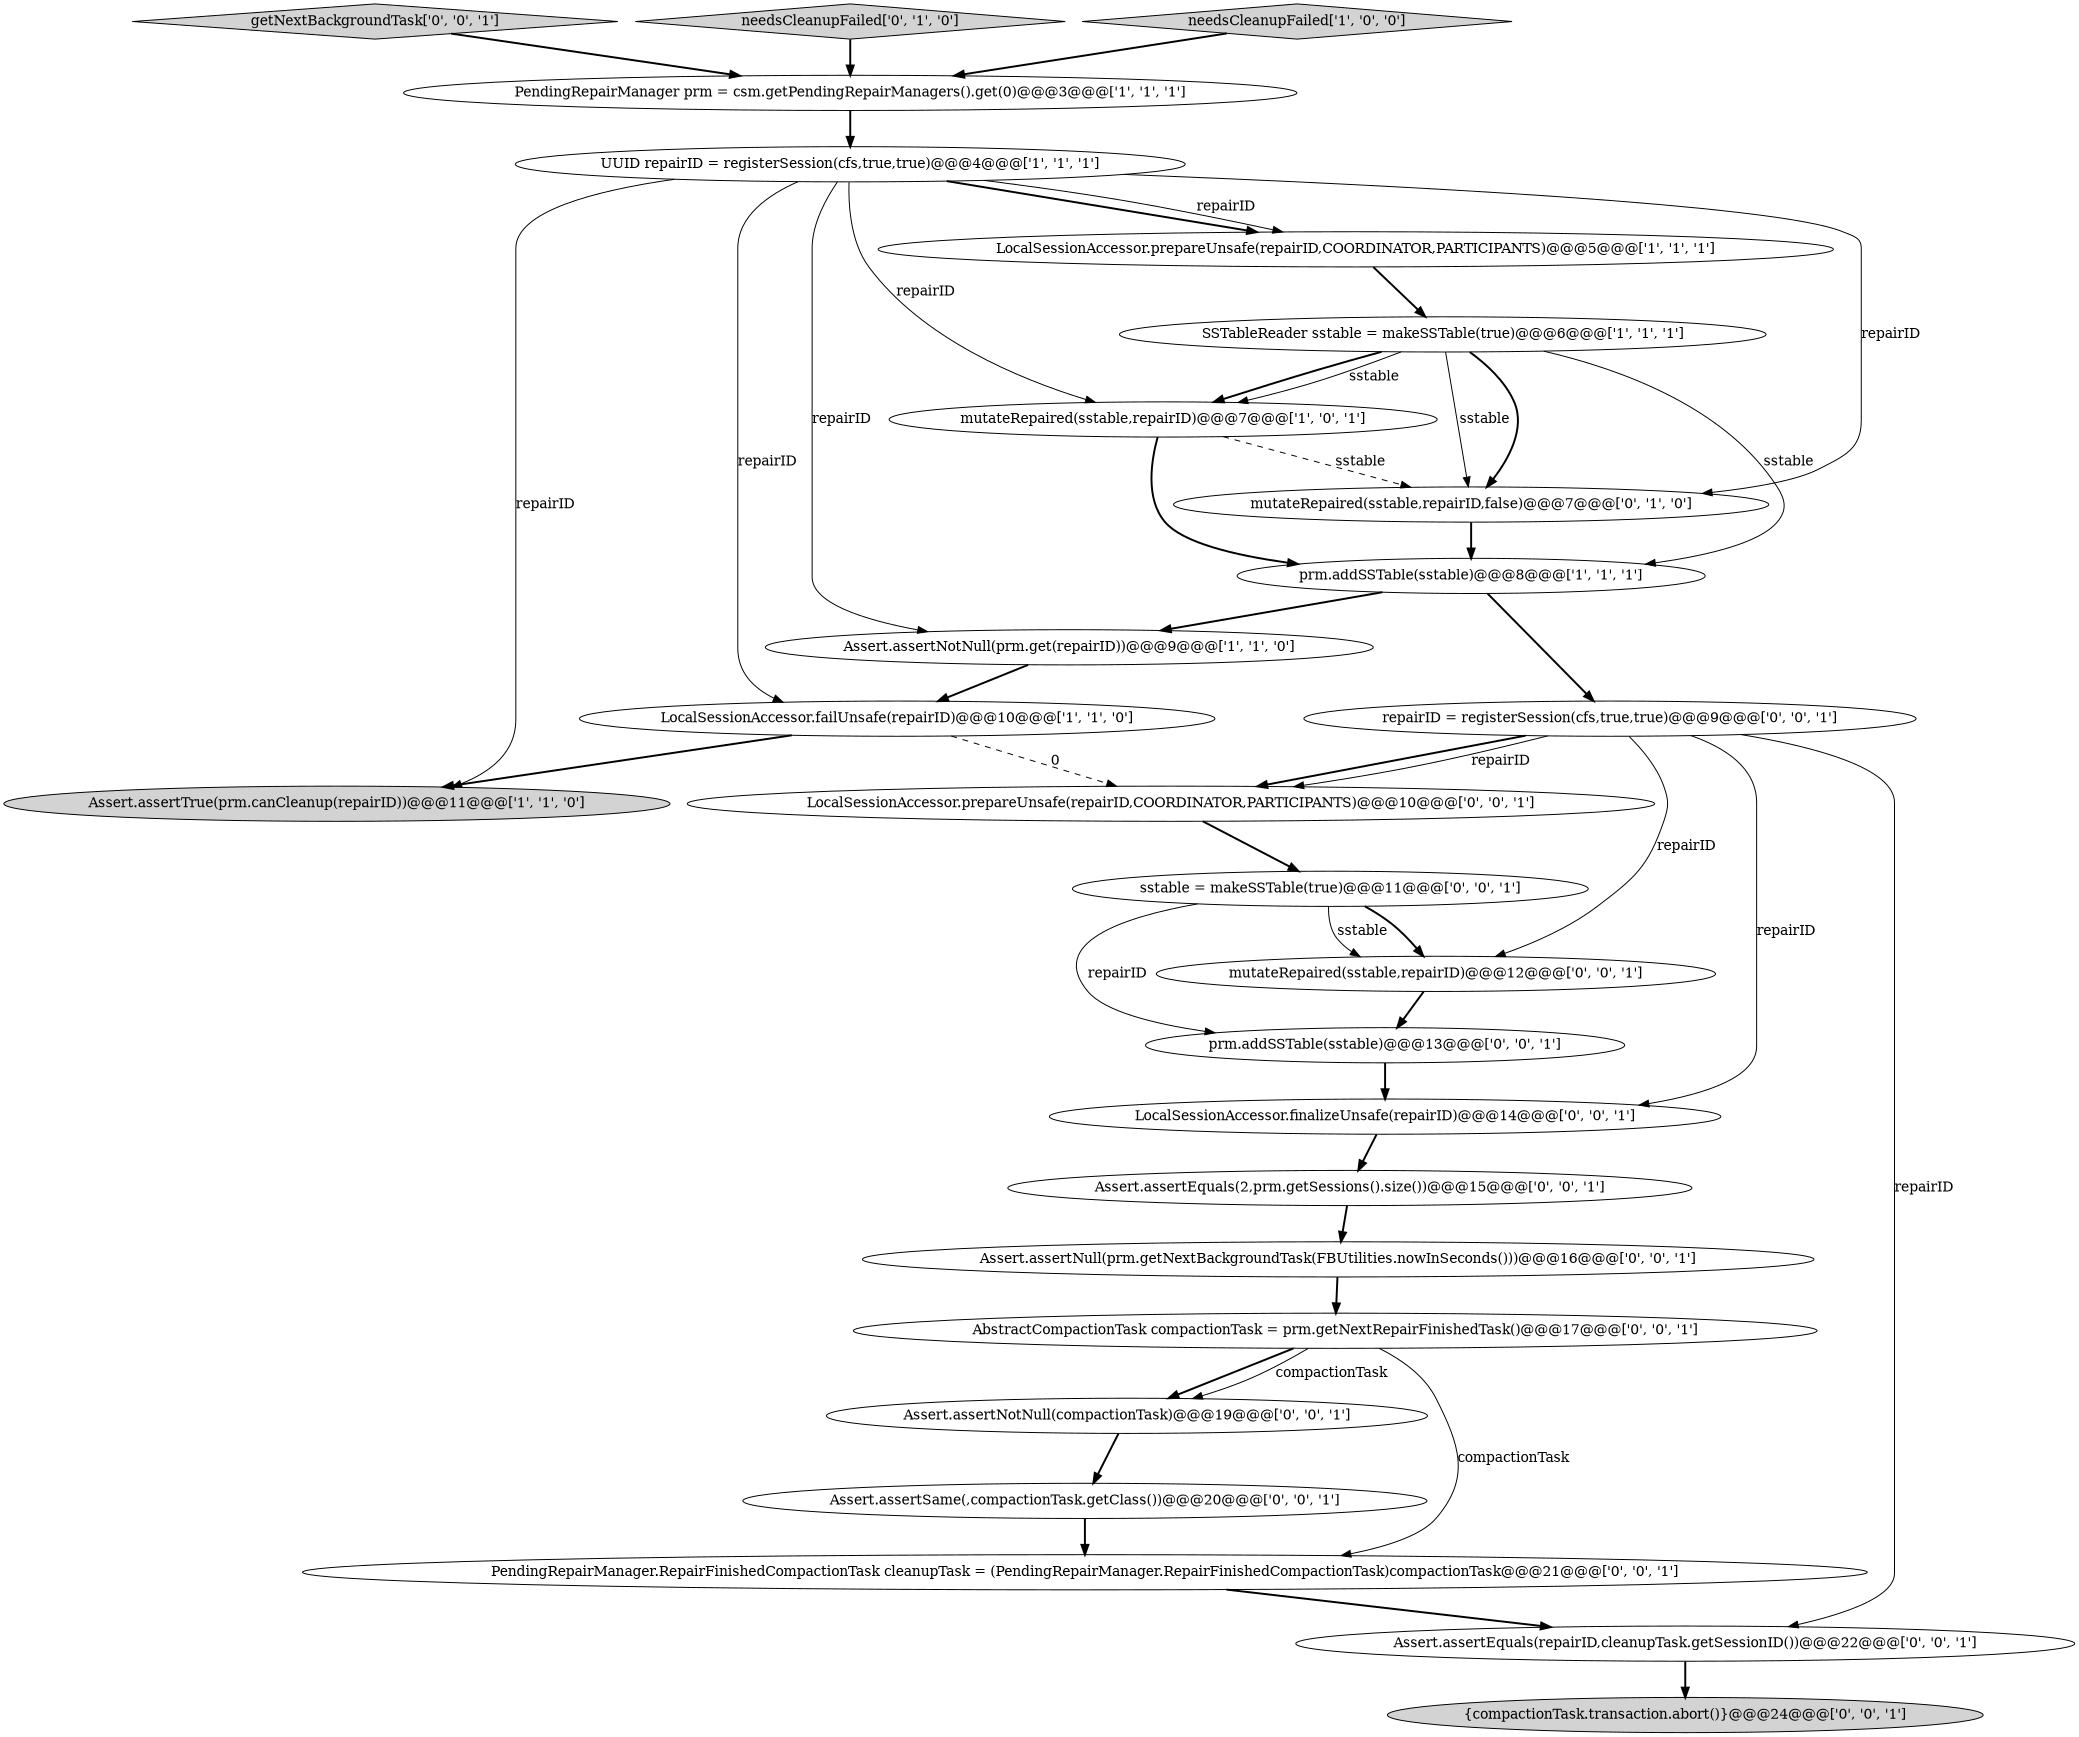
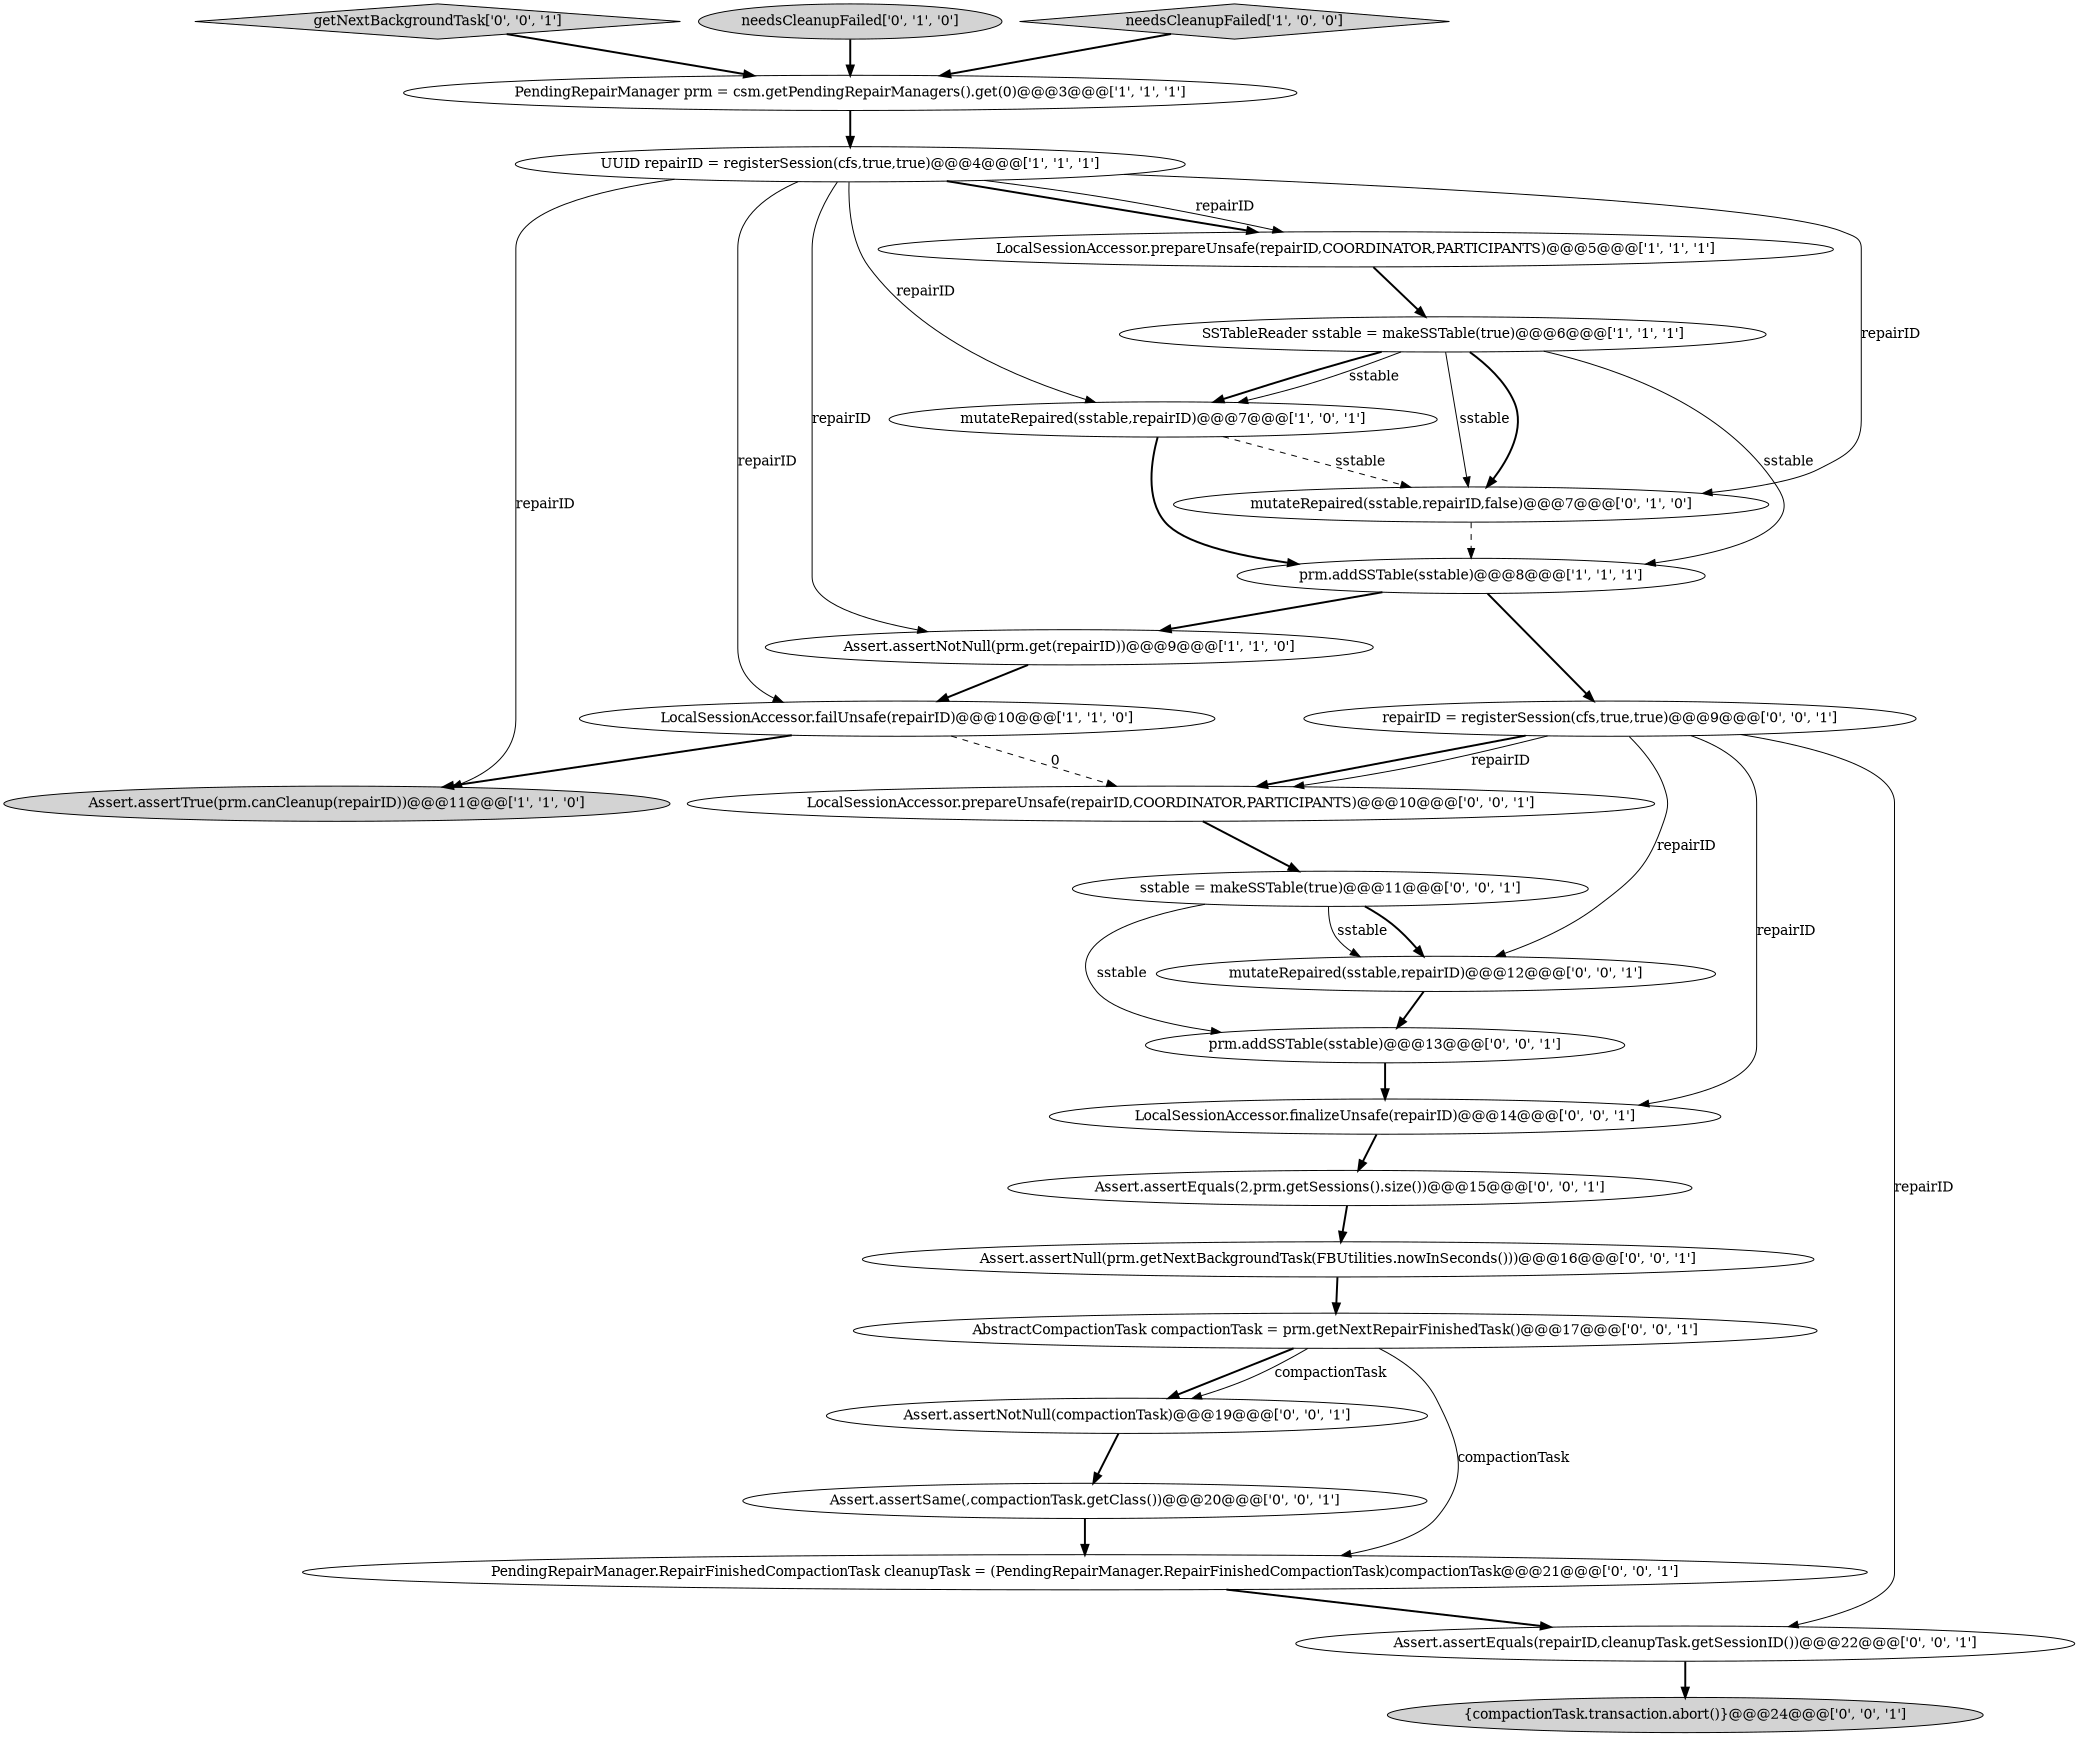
node "needsCleanupFailed['0', '1', '0']": shape diamond -> ellipse
edge "mutateRepaired(sstable,repairID,false)@@@7@@@['0', '1', '0']" -> "prm.addSSTable(sstable)@@@8@@@['1', '1', '1']": style bold -> dashed
edge "sstable = makeSSTable(true)@@@11@@@['0', '0', '1']" -> "prm.addSSTable(sstable)@@@13@@@['0', '0', '1']": label "repairID" -> "sstable"
